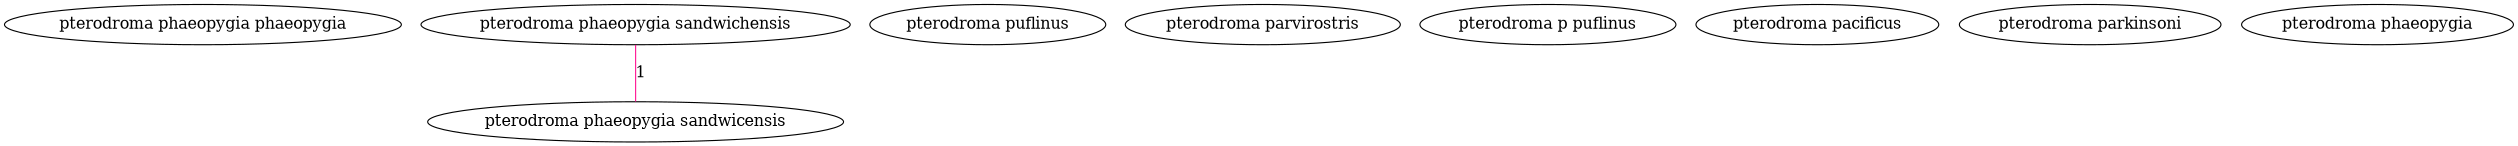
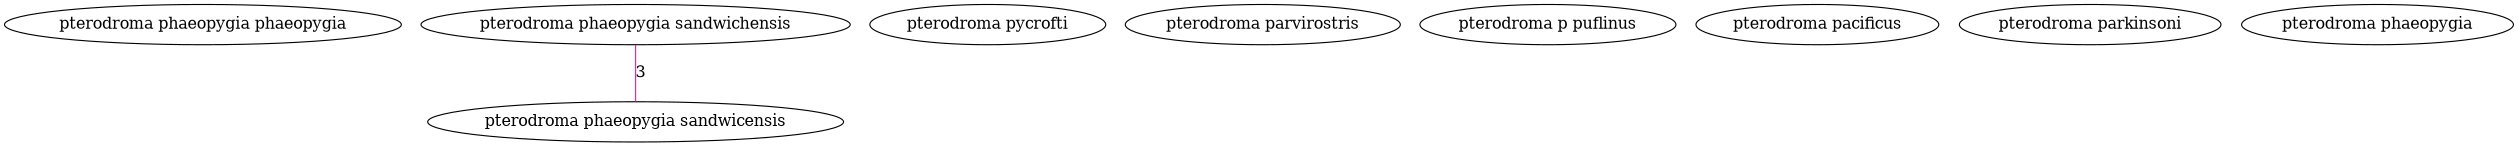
node "pterodroma puflinus": label "pterodroma puflinus" -> "pterodroma pycrofti"
edge "pterodroma phaeopygia sandwichensis" -- "pterodroma phaeopygia sandwicensis": label "1" -> "3"
